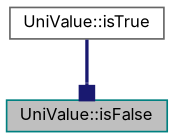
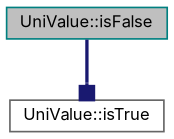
edge "UniValue::isTrue" -> "UniValue::isFalse": reversed
